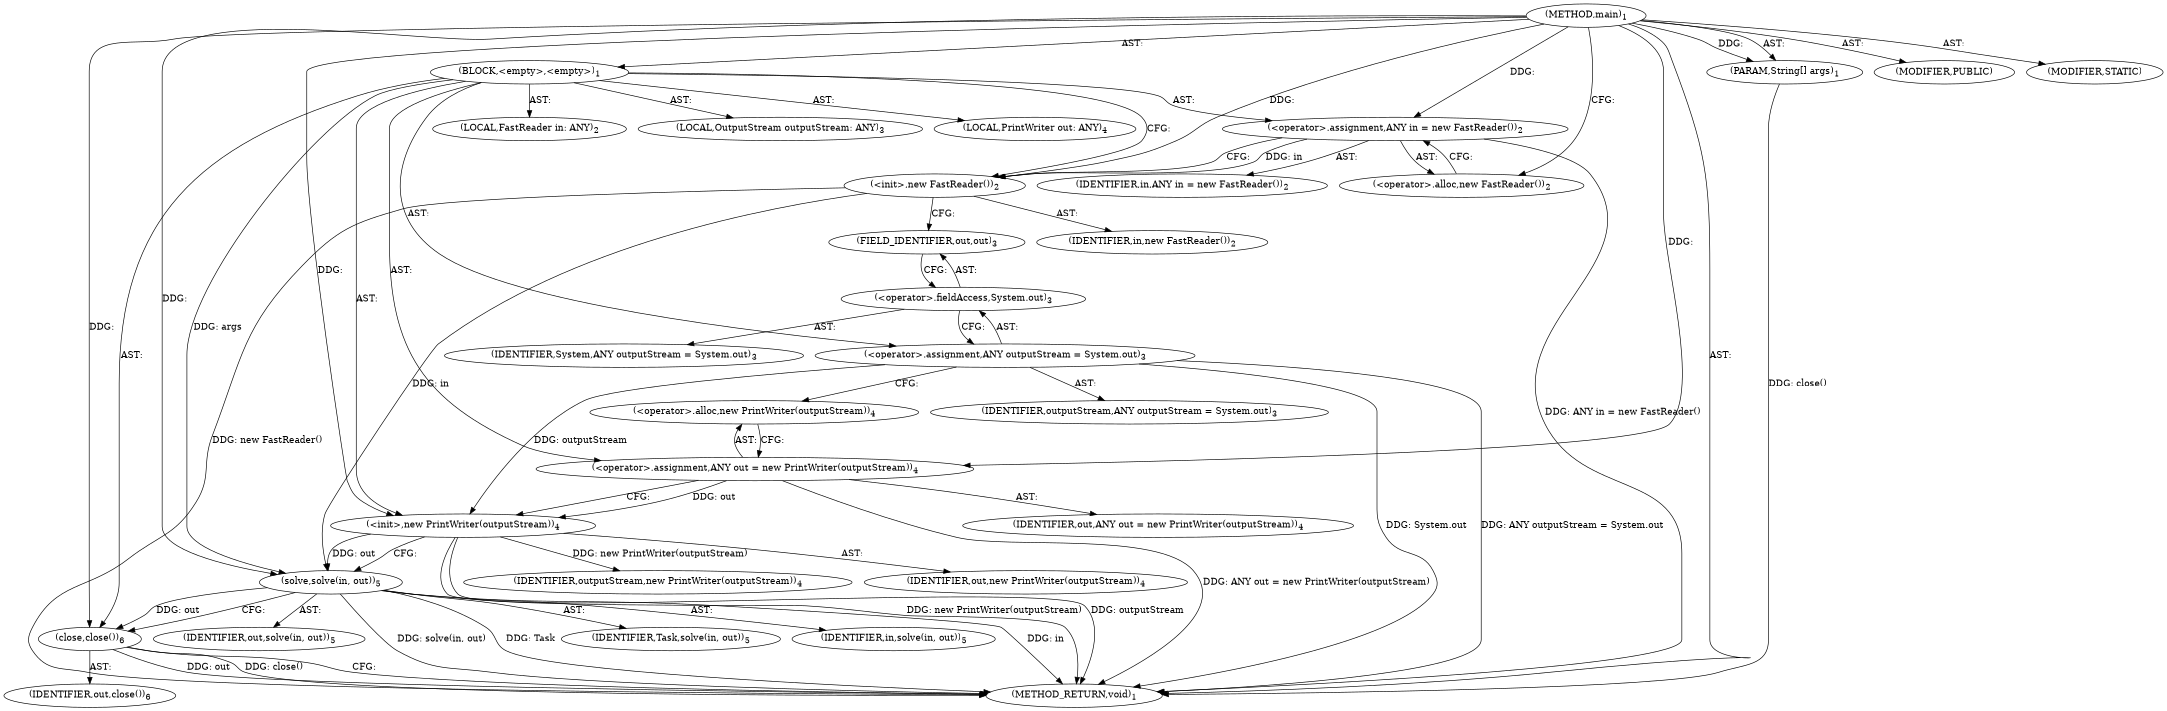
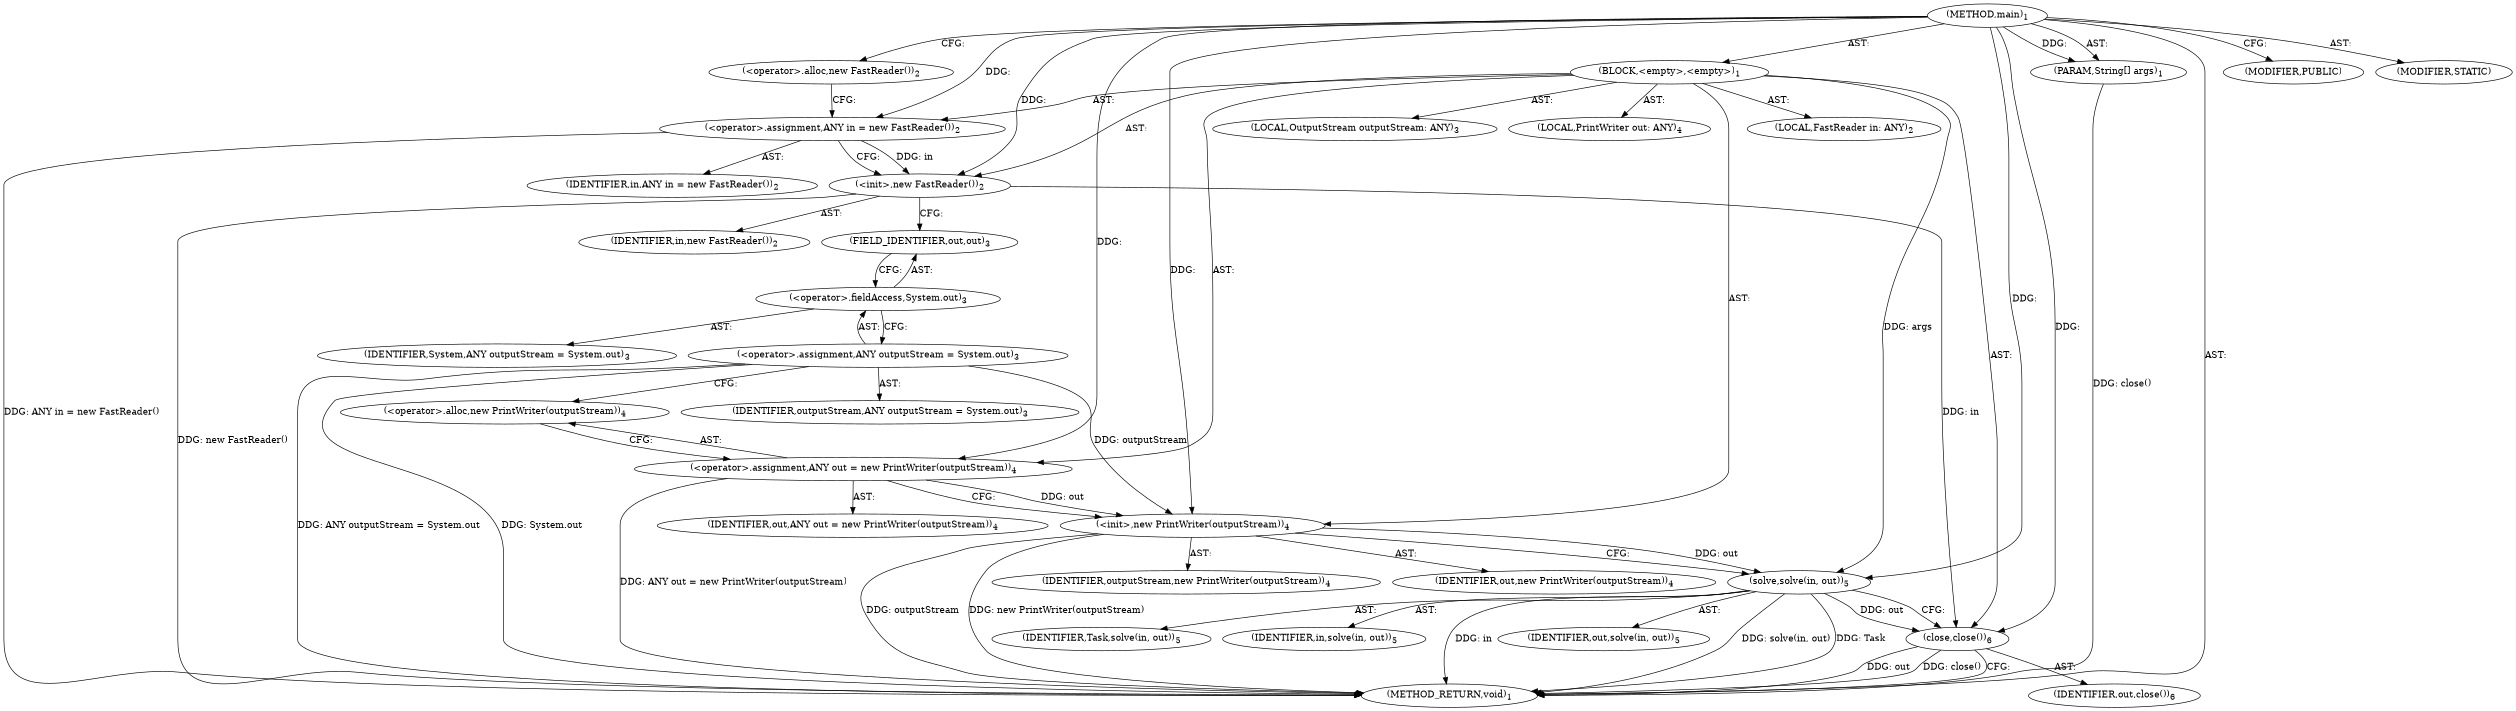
edge "(METHOD,main)" -> "(MODIFIER,PUBLIC)": label "AST: " -> "CFG: "
edge "(BLOCK,<empty>,<empty>)" -> "(<init>,new FastReader())": label "CFG: " -> "AST: "
edge "(<operator>.assignment,ANY in = new FastReader())" -> "(<operator>.alloc,new FastReader())": removed, label "AST:"
edge "(<init>,new FastReader())" -> "(solve,solve(in, out))": now "(<init>,new FastReader())" -> "(close,close())"
edge "(BLOCK,<empty>,<empty>)" -> "(<operator>.assignment,ANY outputStream = System.out)": removed, label "AST:"
edge "(<init>,new PrintWriter(outputStream))" -> "(IDENTIFIER,outputStream,new PrintWriter(outputStream))": label "DDG: new PrintWriter(outputStream)" -> "AST: "
